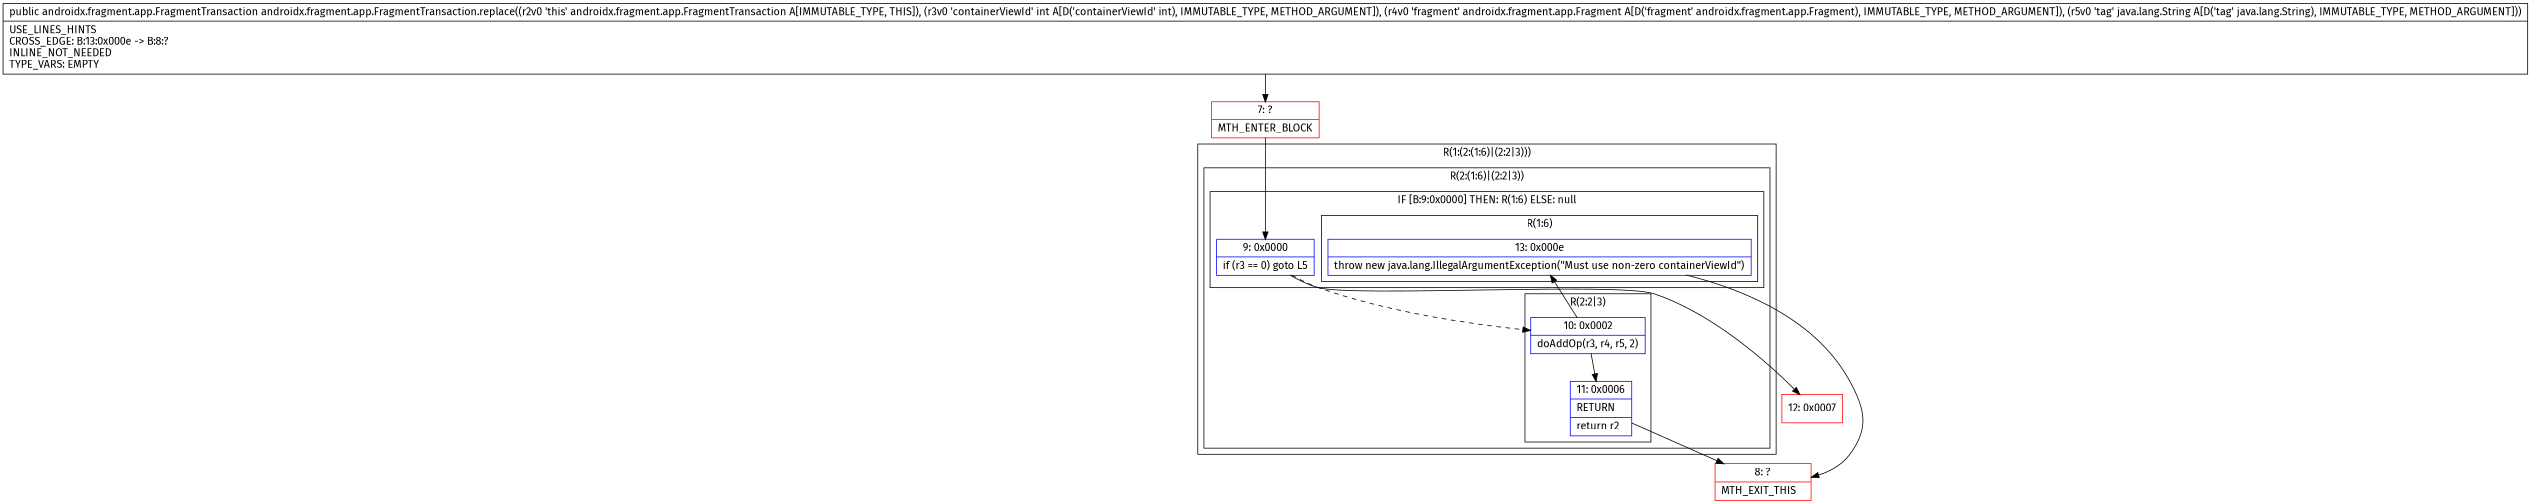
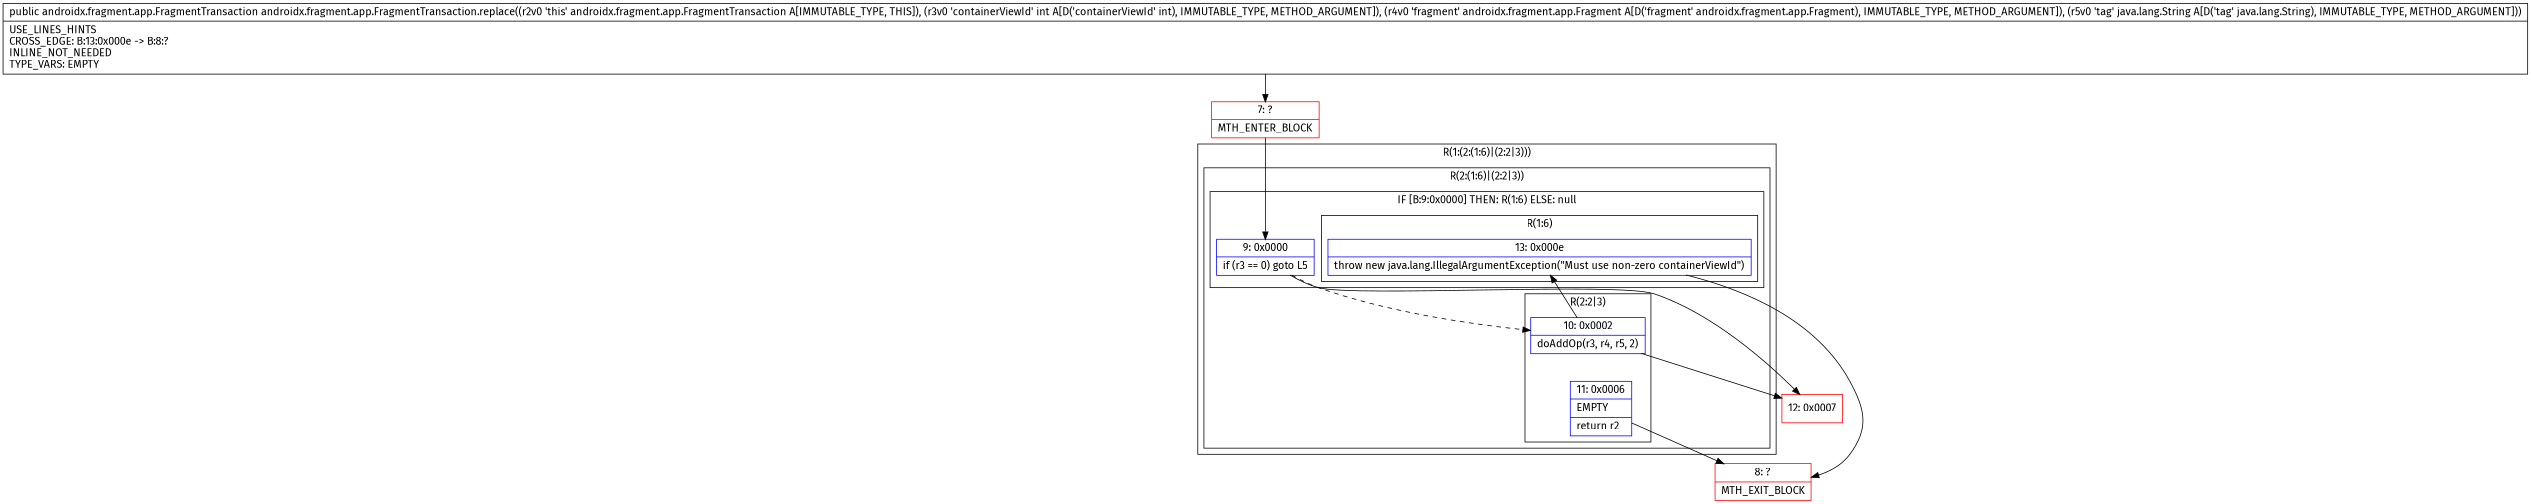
edge "10: 0x0002" -> "11: 0x0006": now "10: 0x0002" -> "12: 0x0007"
node "11: 0x0006": text "RETURN" -> "EMPTY"
node "8: ?": text "MTH_EXIT_THIS" -> "MTH_EXIT_BLOCK"
